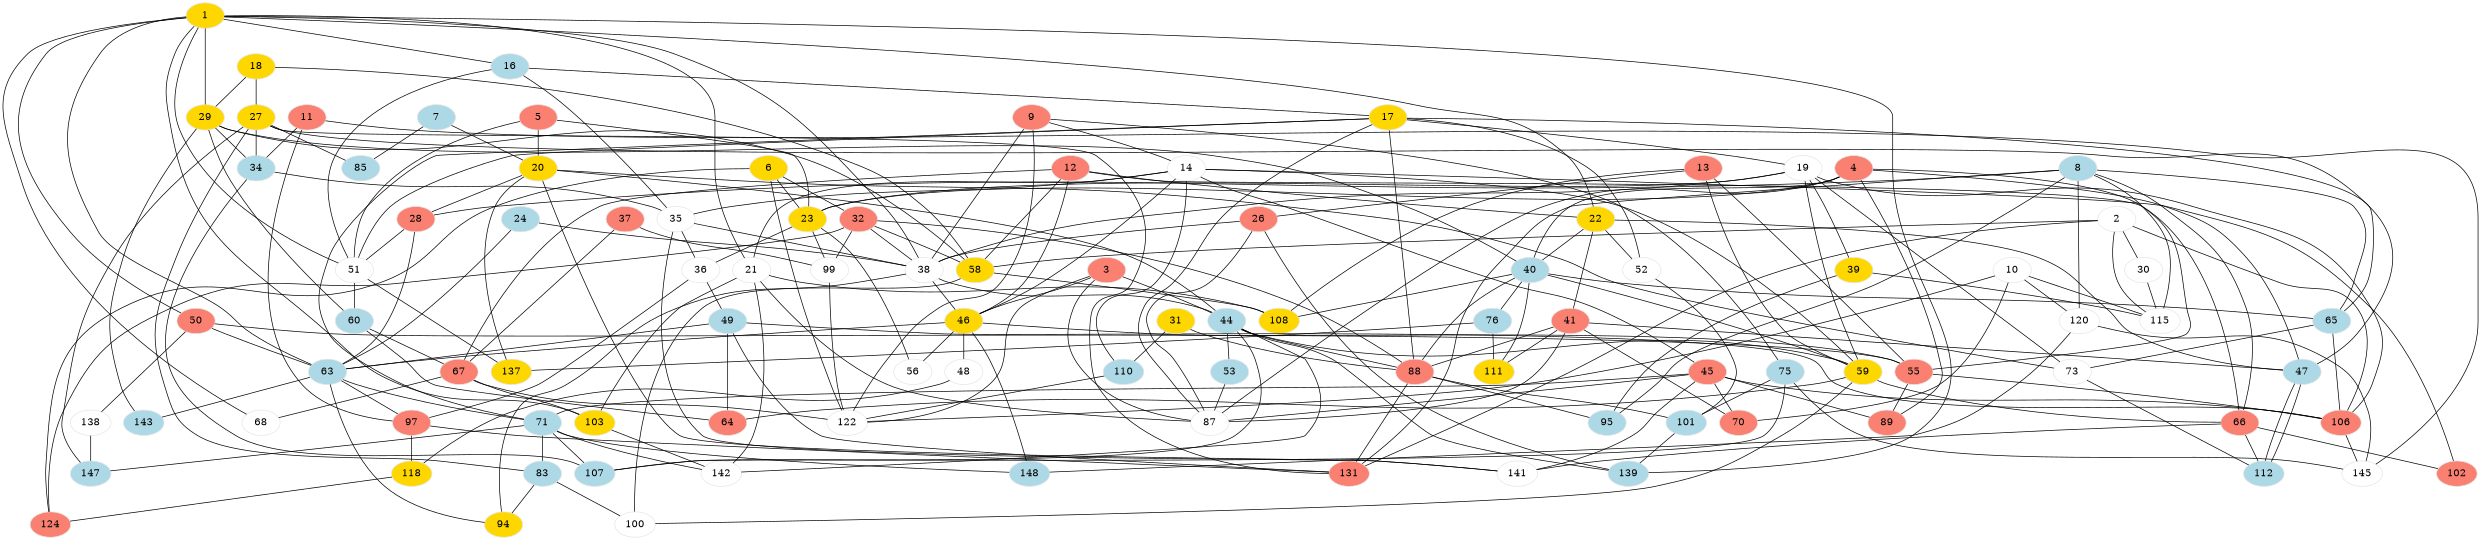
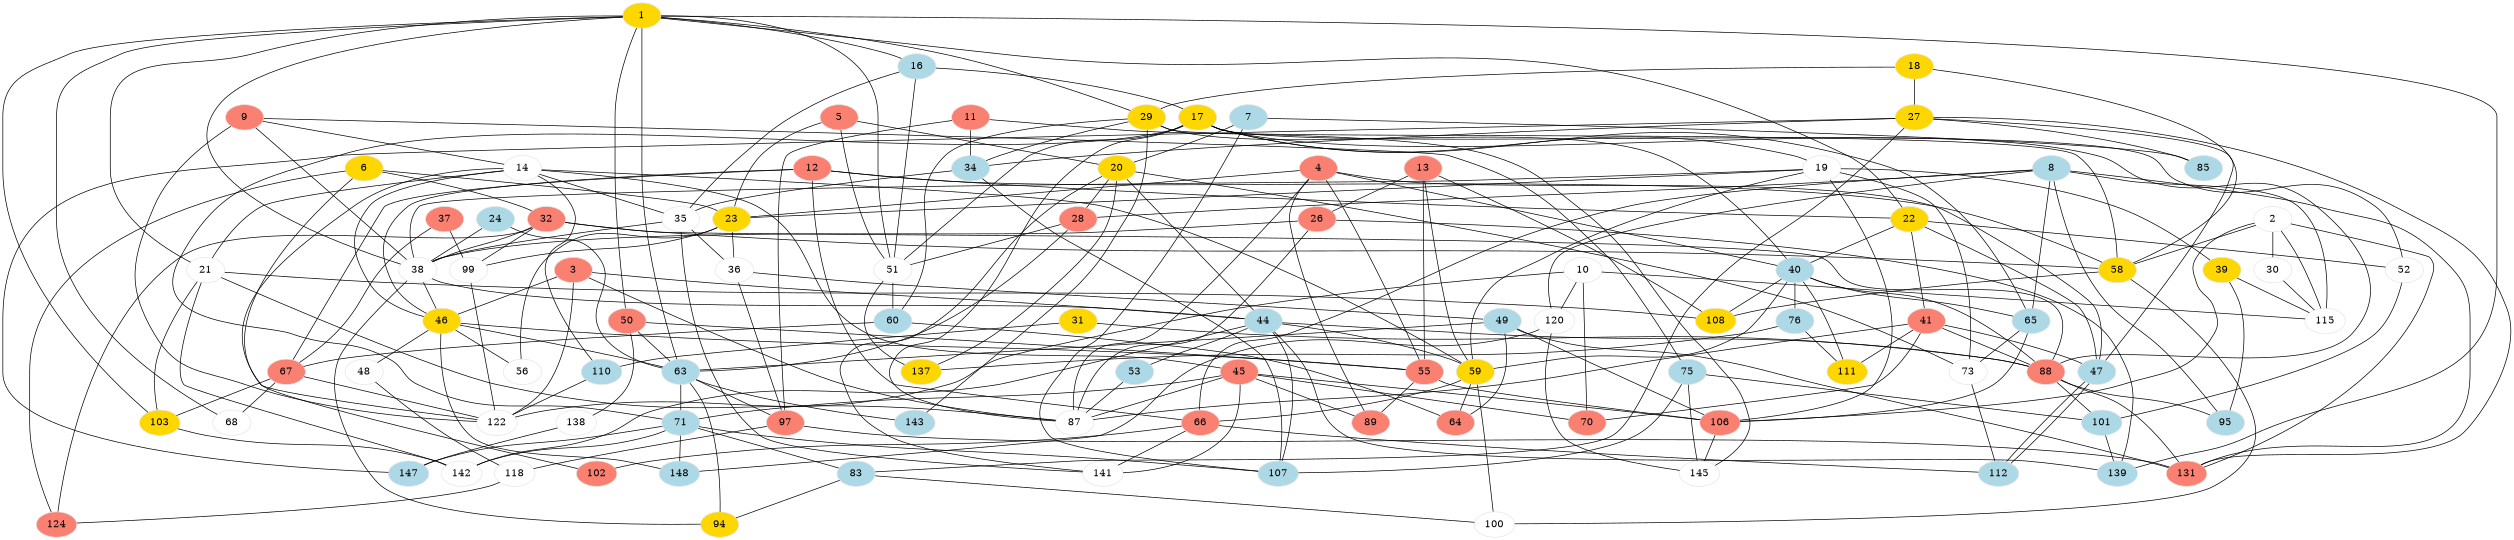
edge "7" -- "107": added
node "118": fillcolor gold -> white
